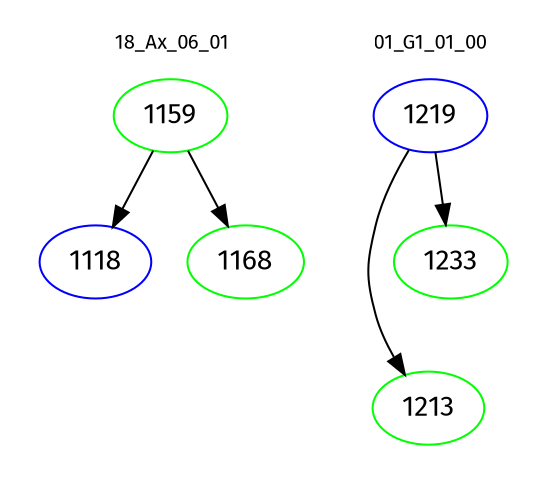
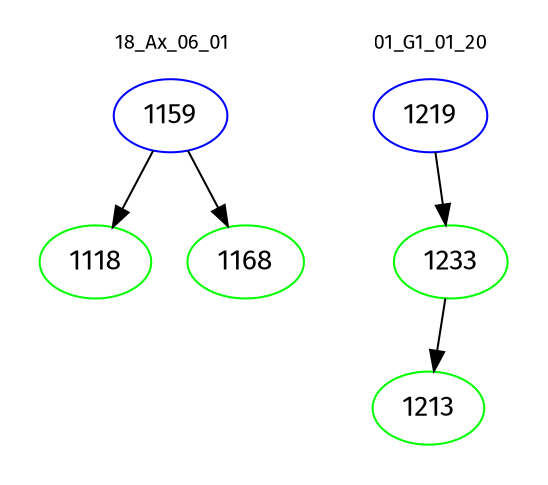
cluster "01_G1_01_00": label "01_G1_01_00" -> "01_G1_01_20"
node "1159": color green -> blue
edge "1219" -> "1213": now "1233" -> "1213"
node "1118": color blue -> green
